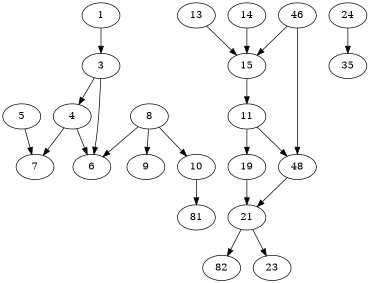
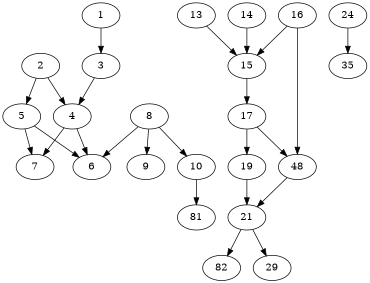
node "46": label "46" -> "16"
node "2": added
edge "3" -> "6": now "5" -> "6"
node "11": label "11" -> "17"
node "23": label "23" -> "29"
